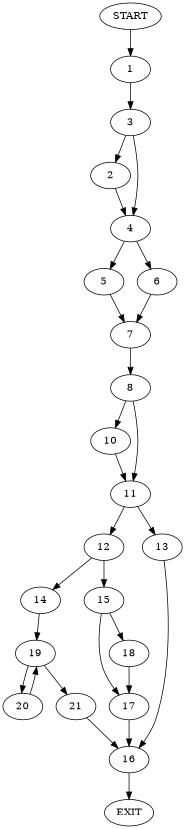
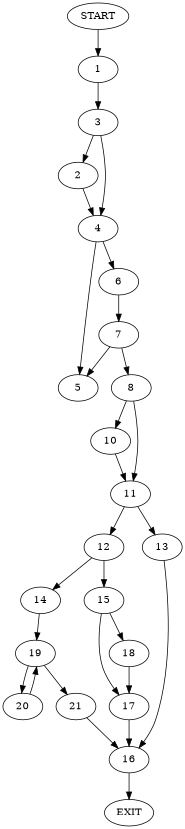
edge "5" -> "7": reversed
